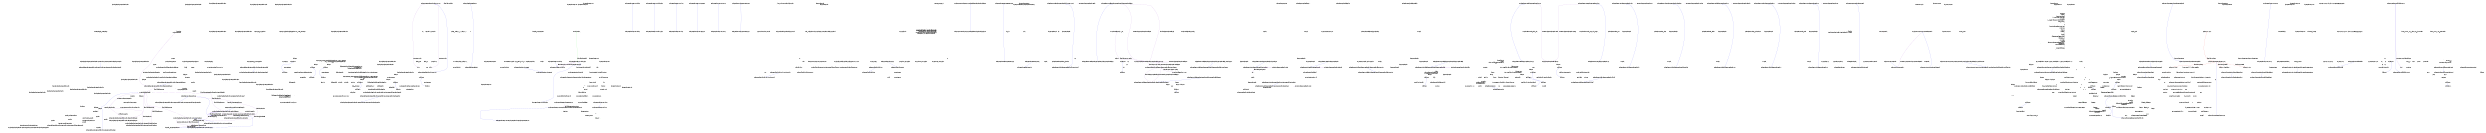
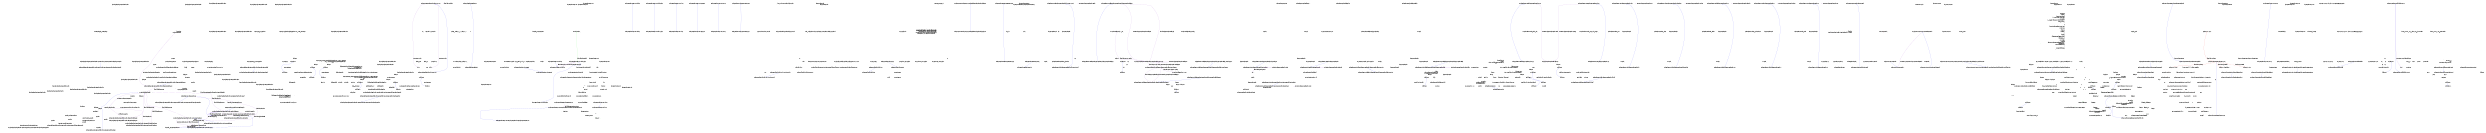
node "Entry System.Type.GetProperties()": added
